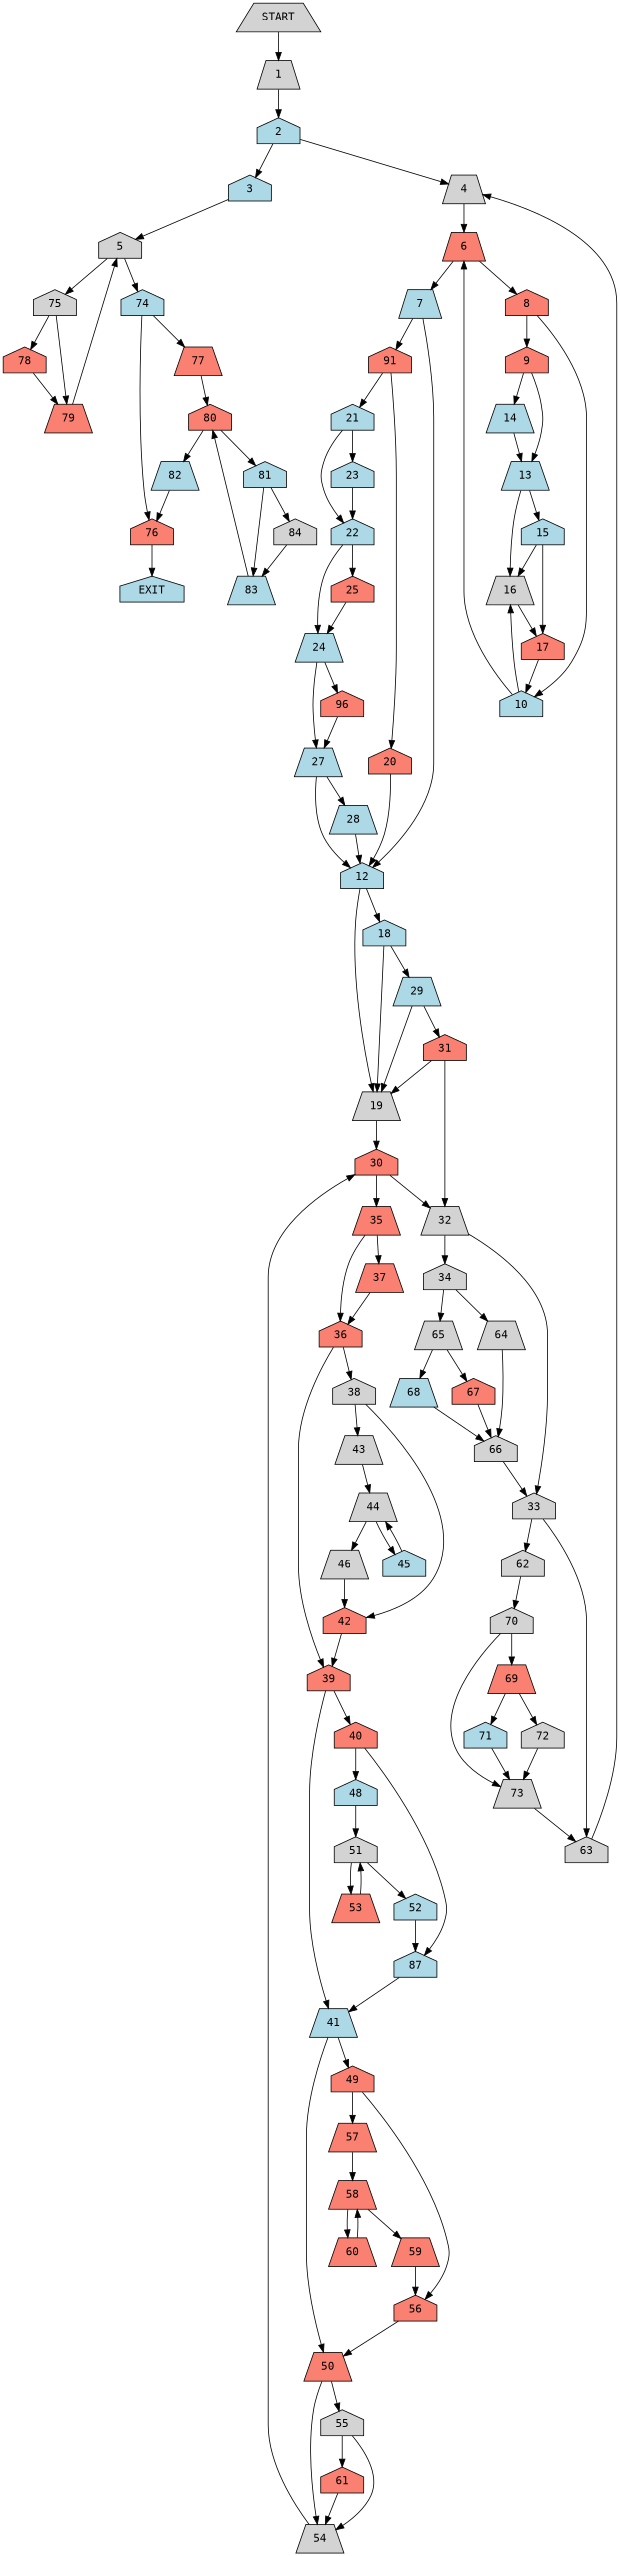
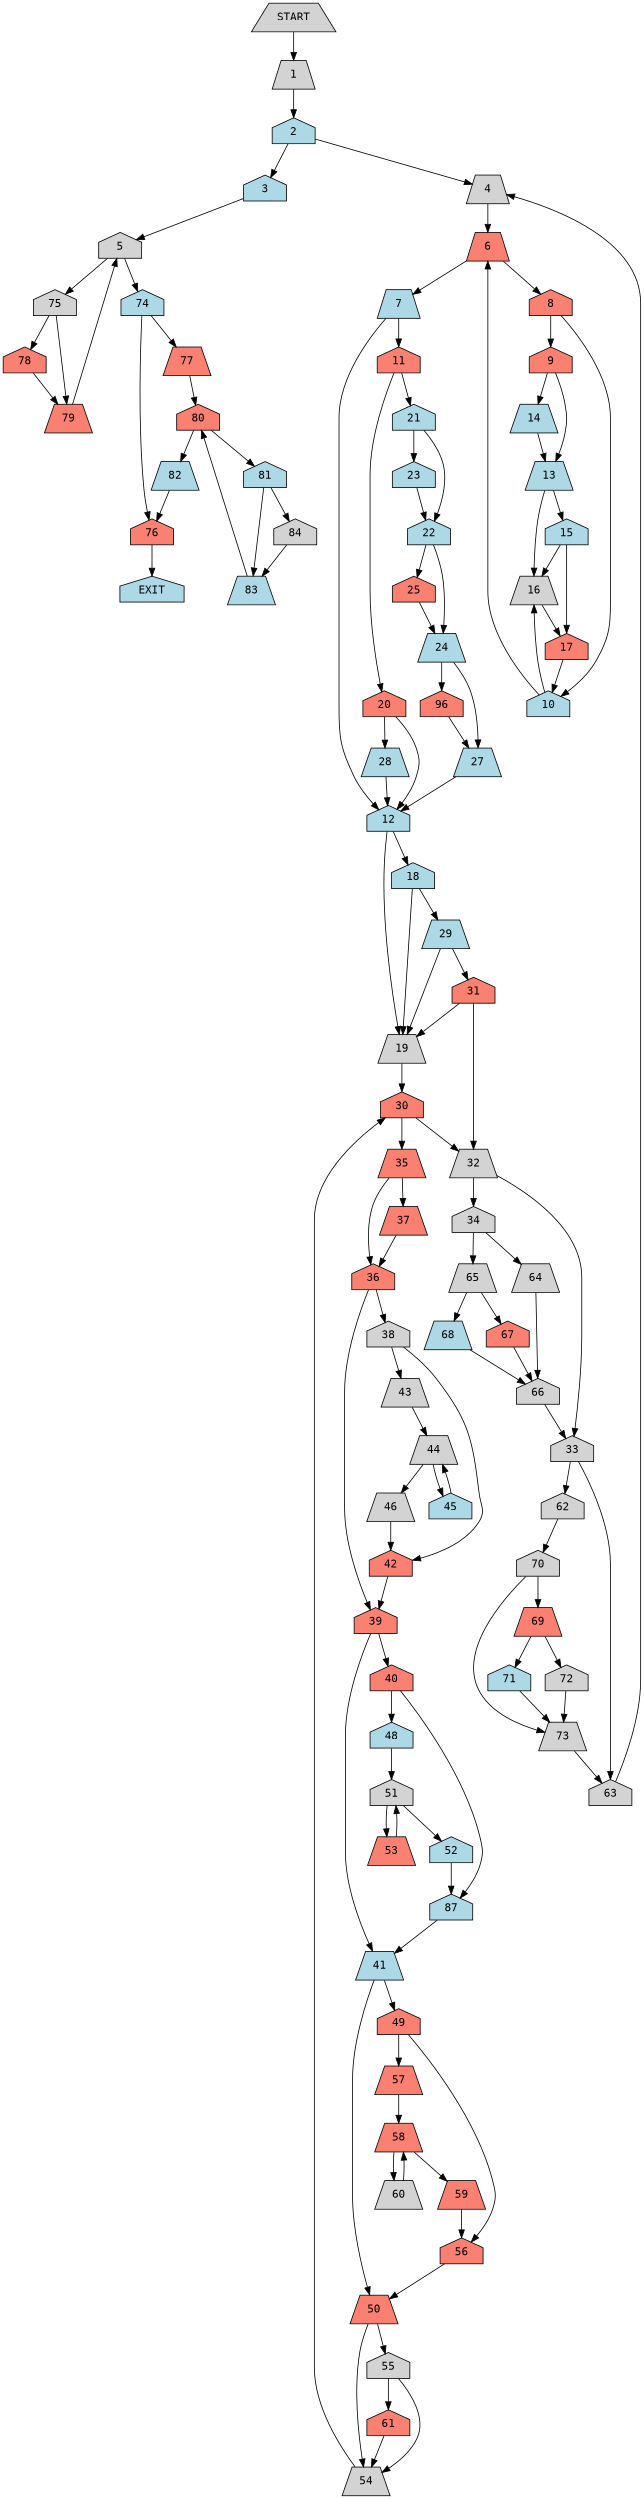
node "91": label "91" -> "11"
edge "27" -> "28": now "20" -> "28"
node "60": fillcolor salmon -> lightgrey
